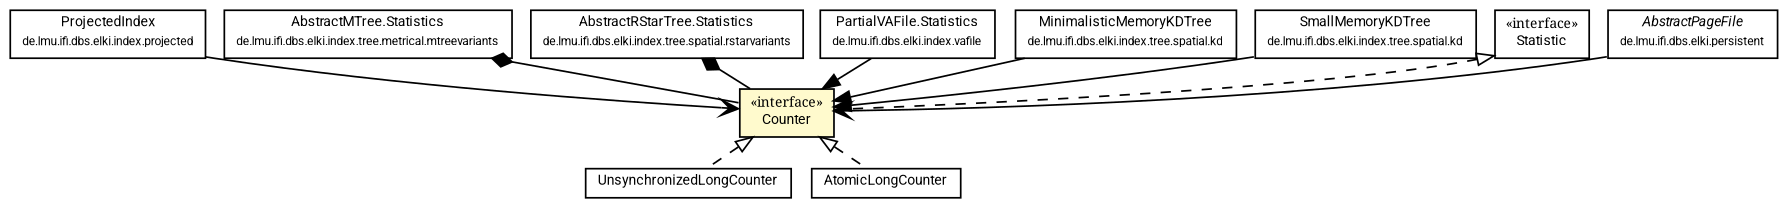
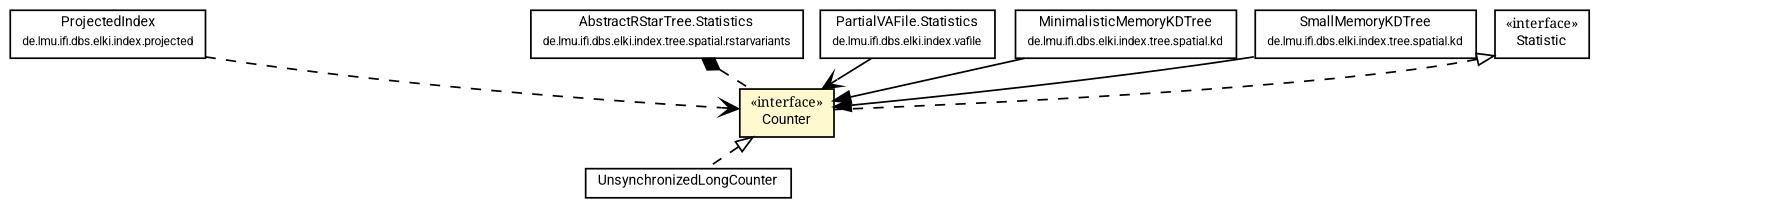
node "AbstractMTree.Statistics": removed
node "AbstractPageFile": removed
edge "PartialVAFile.Statistics" -> "Counter": arrowhead normal -> open
edge "Counter" -> "AbstractRStarTree.Statistics": style solid -> dashed
edge "ProjectedIndex" -> "Counter": style solid -> dashed
node "AtomicLongCounter": removed
